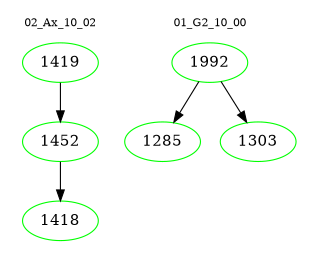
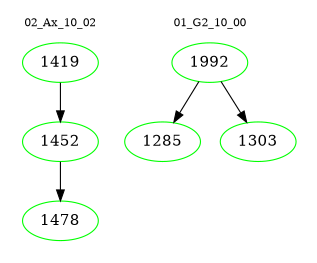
node "1418": label "1418" -> "1478"
